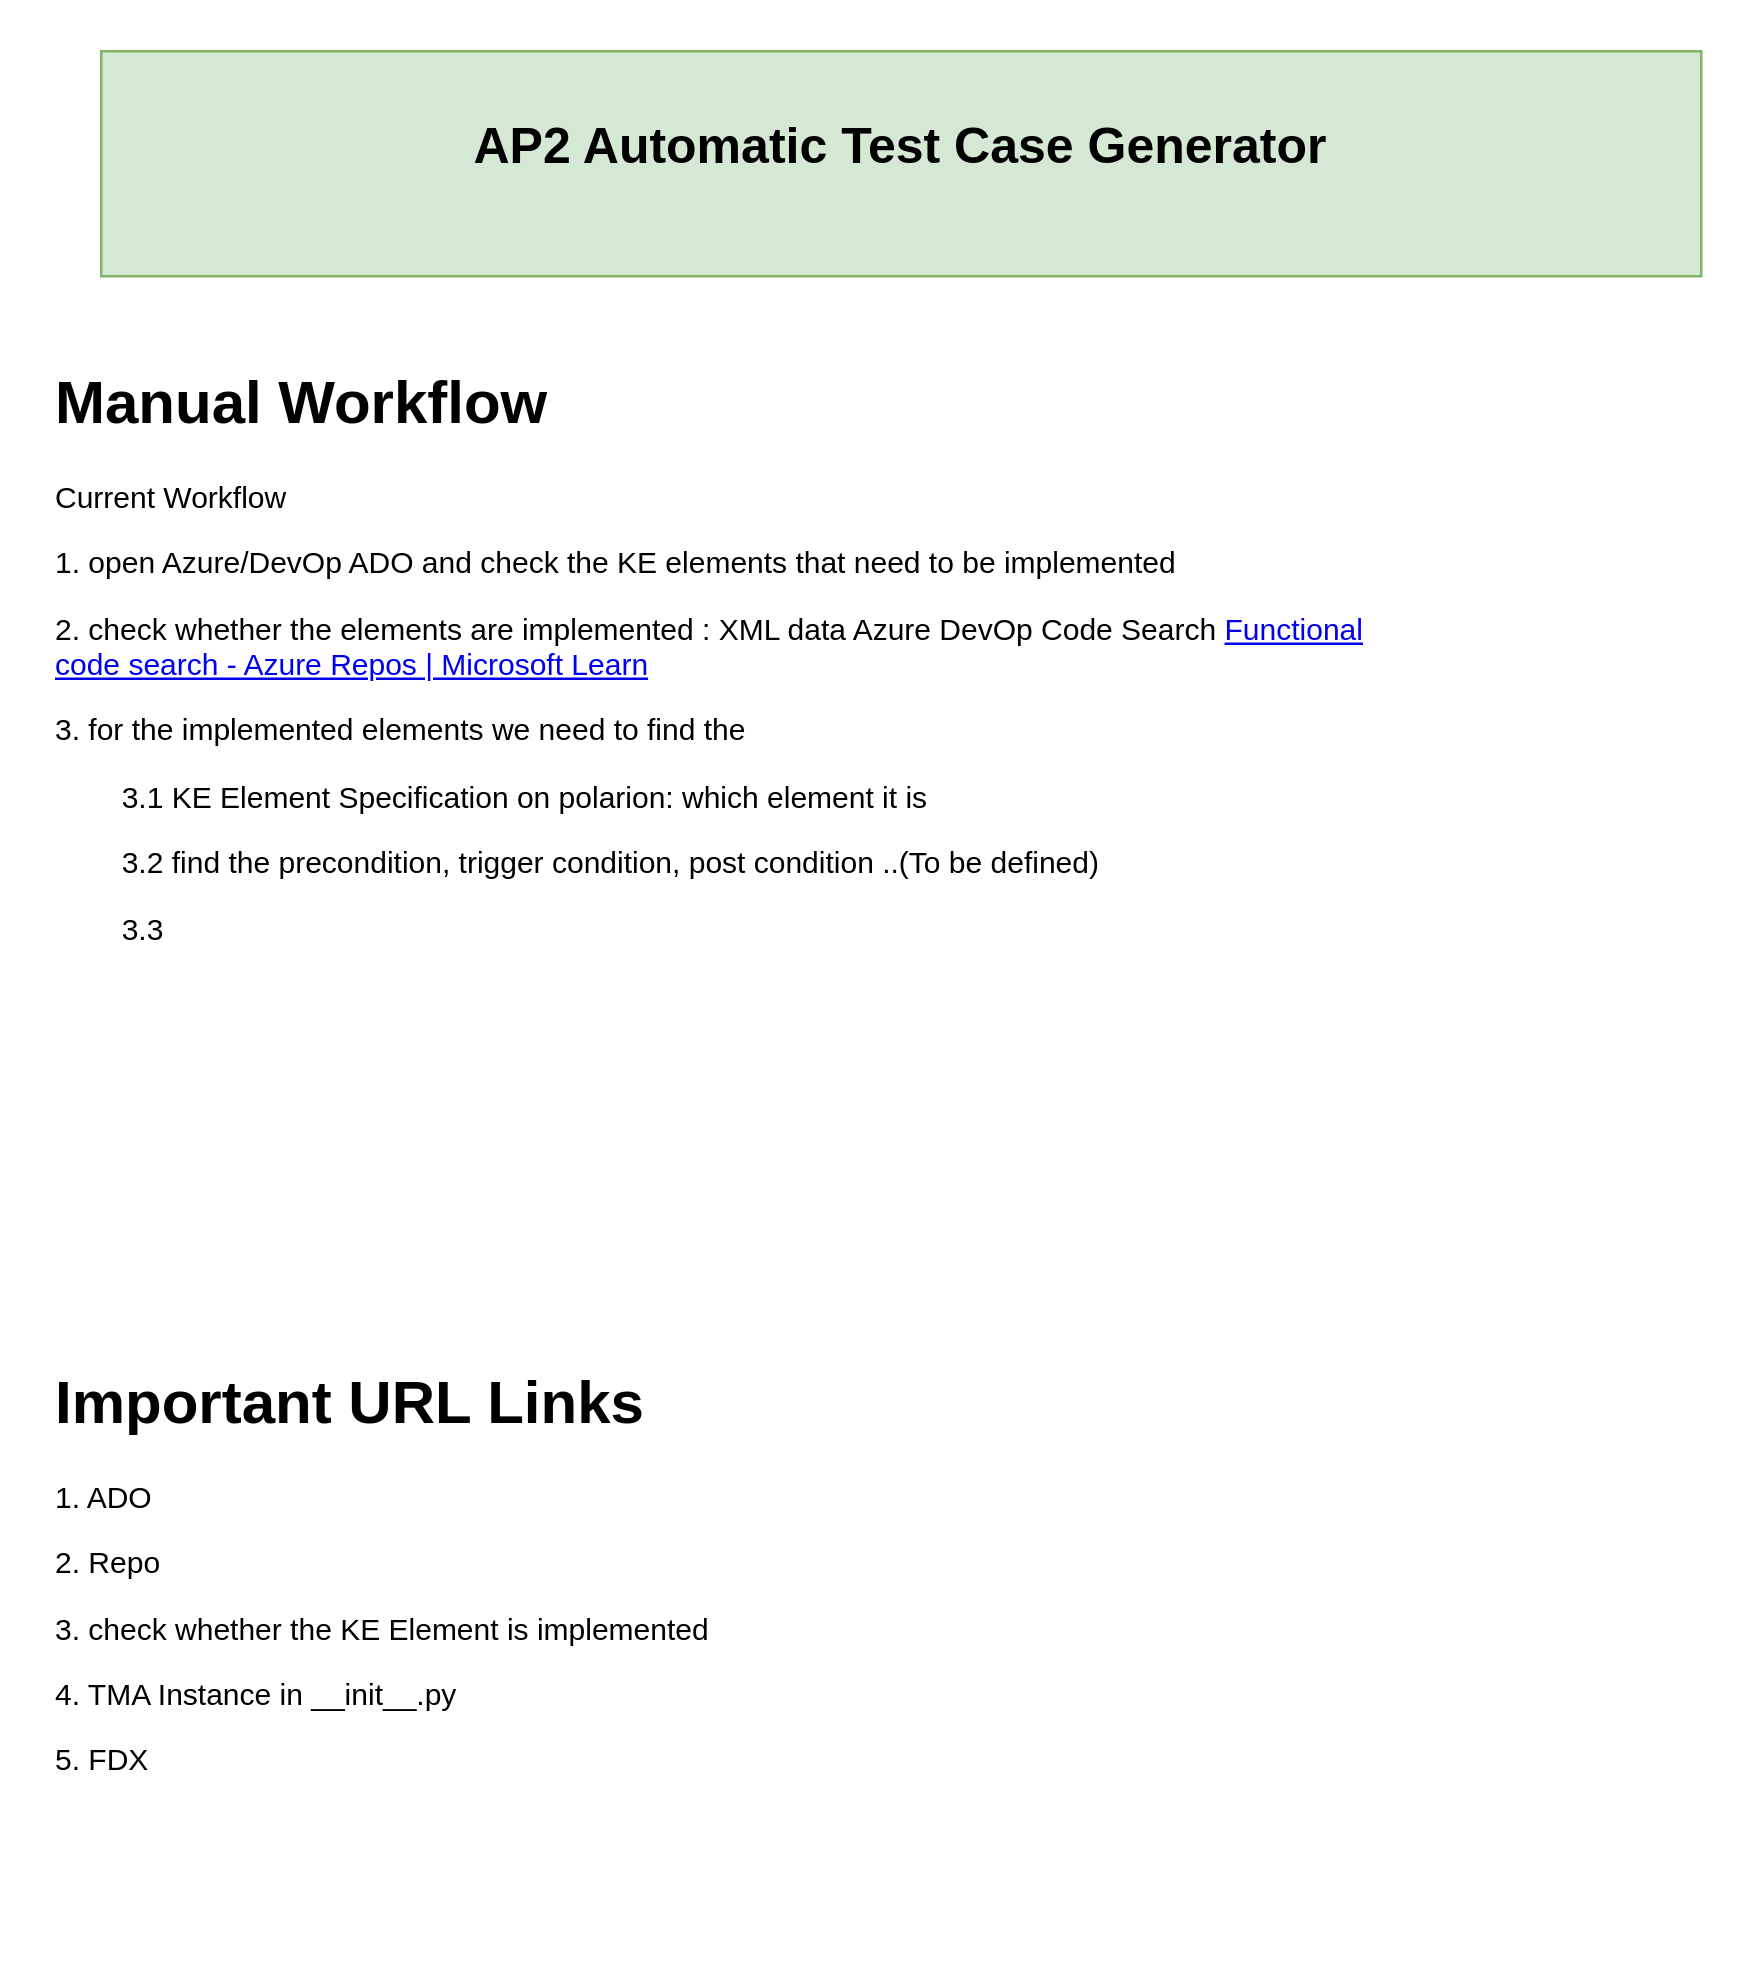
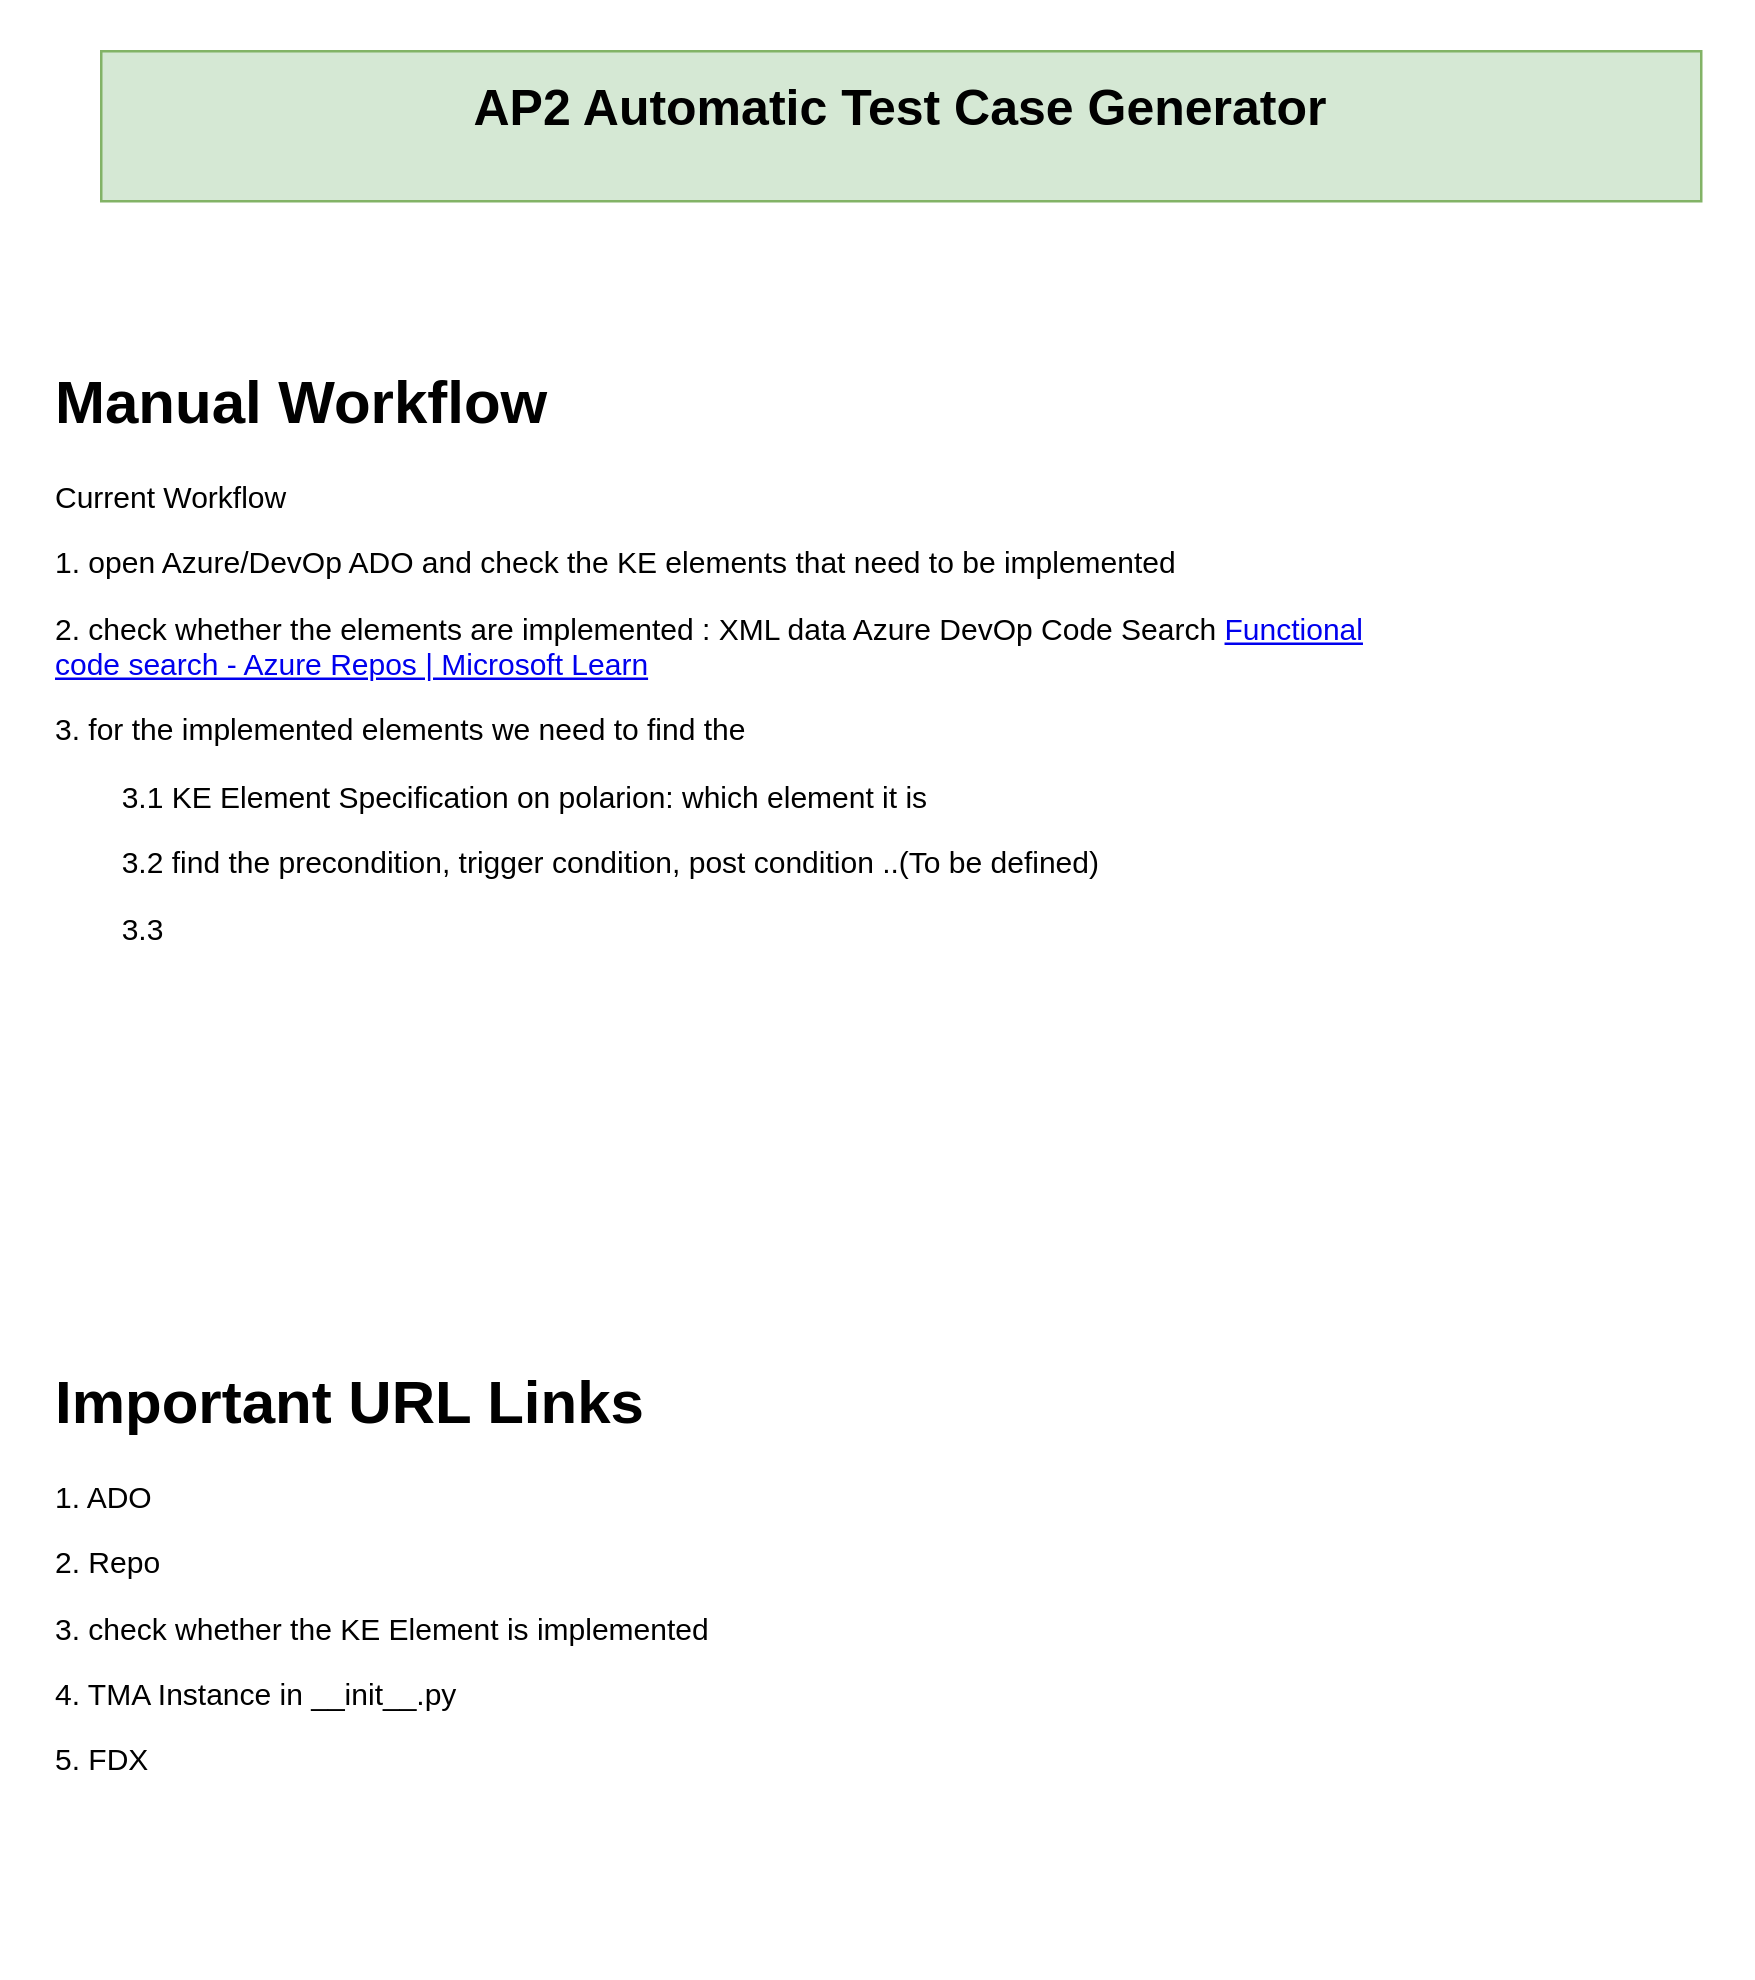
node "AP2 Automatic Test Case Generator": size 1600x225 -> 1600x150
